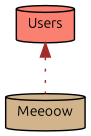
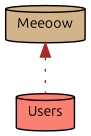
edge "Meeoow" -> "Users": reversed
